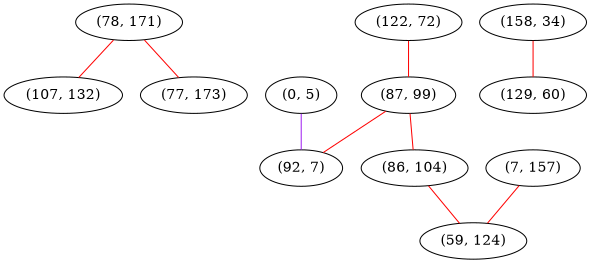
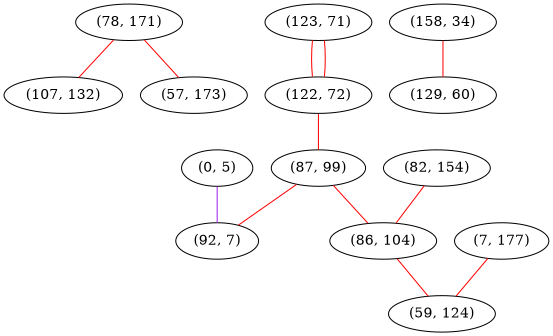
node "(123, 71)": added
node "(77, 173)": label "(77, 173)" -> "(57, 173)"
node "(82, 154)": added
node "(7, 157)": label "(7, 157)" -> "(7, 177)"
